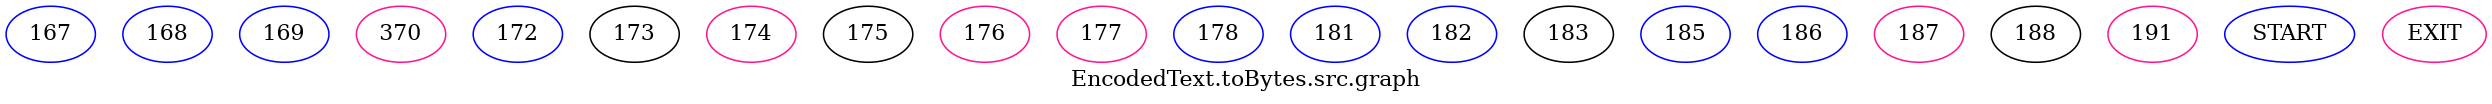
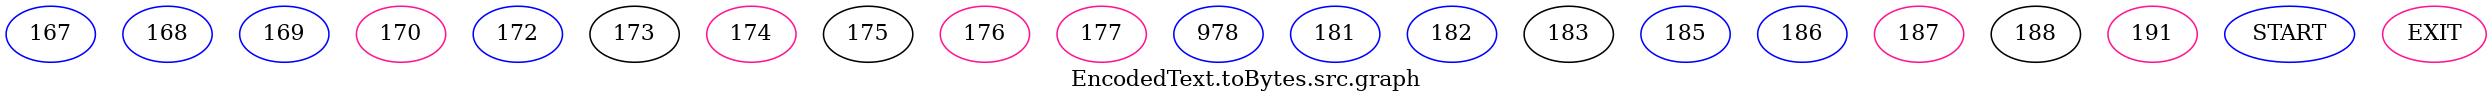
node "370": label "370" -> "170"
node "178": label "178" -> "978"
